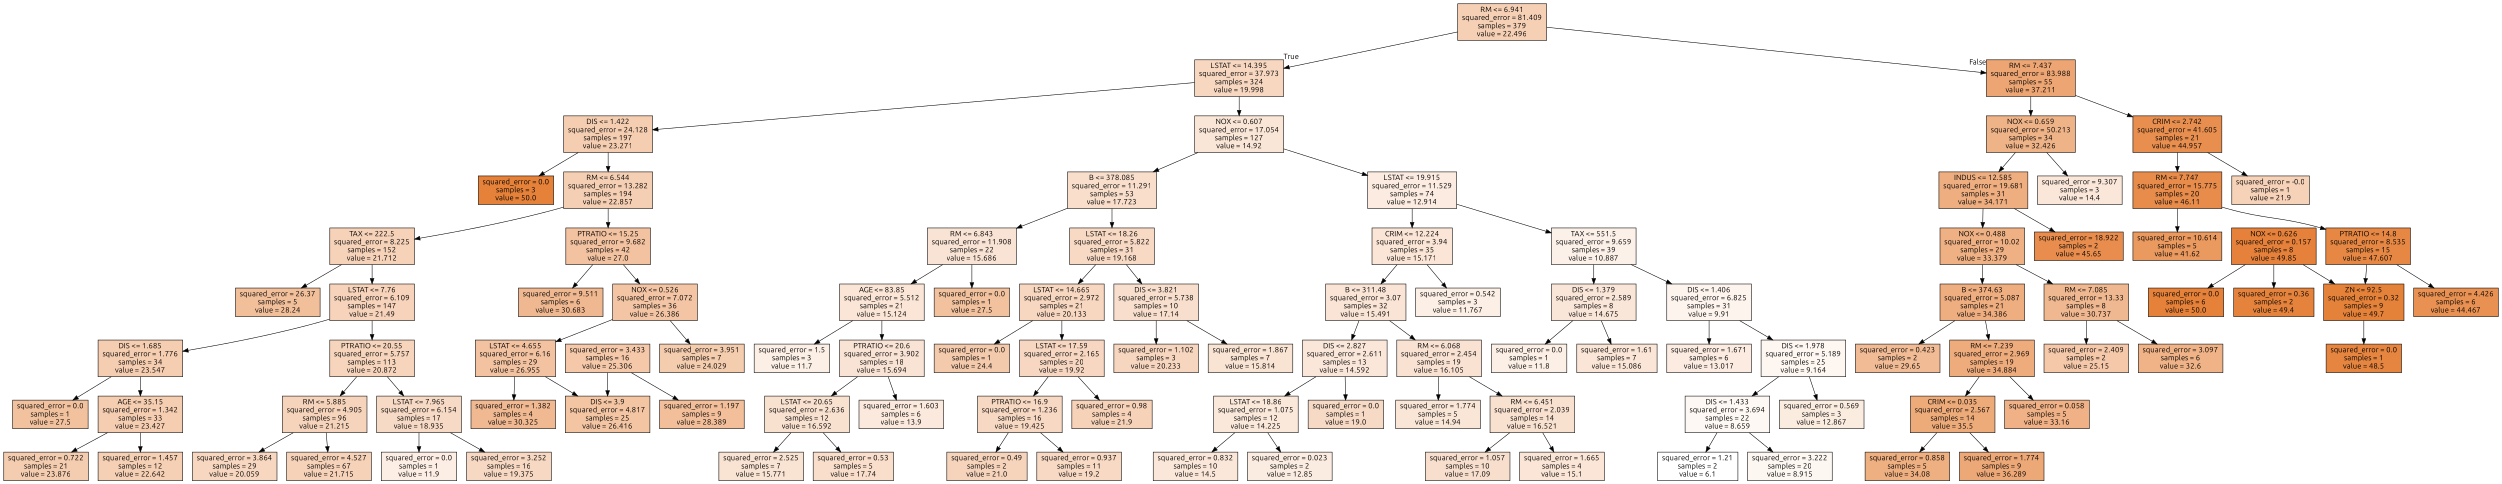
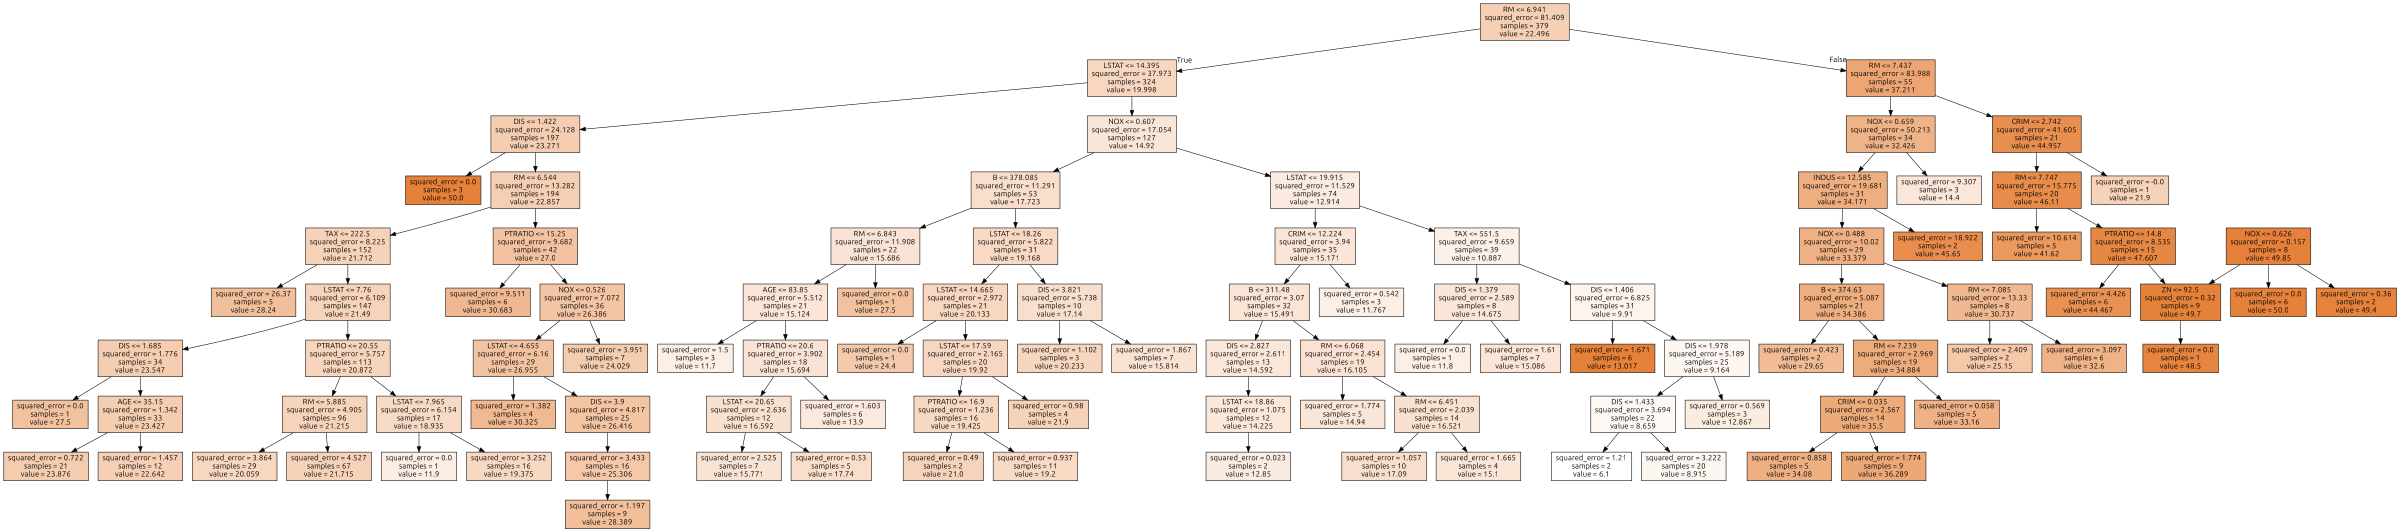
node "squared_error = 1.671 samples = 6 value = 13.017": fillcolor #fbebe0 -> #e58139
edge "squared_error = 3.433 samples = 16 value = 25.306" -> "DIS <= 3.9 squared_error = 4.817 samples = 25 value = 26.416": reversed
node "squared_error = 0.0 samples = 1 value = 19.0": removed
node "squared_error = 0.832 samples = 10 value = 14.5": removed
